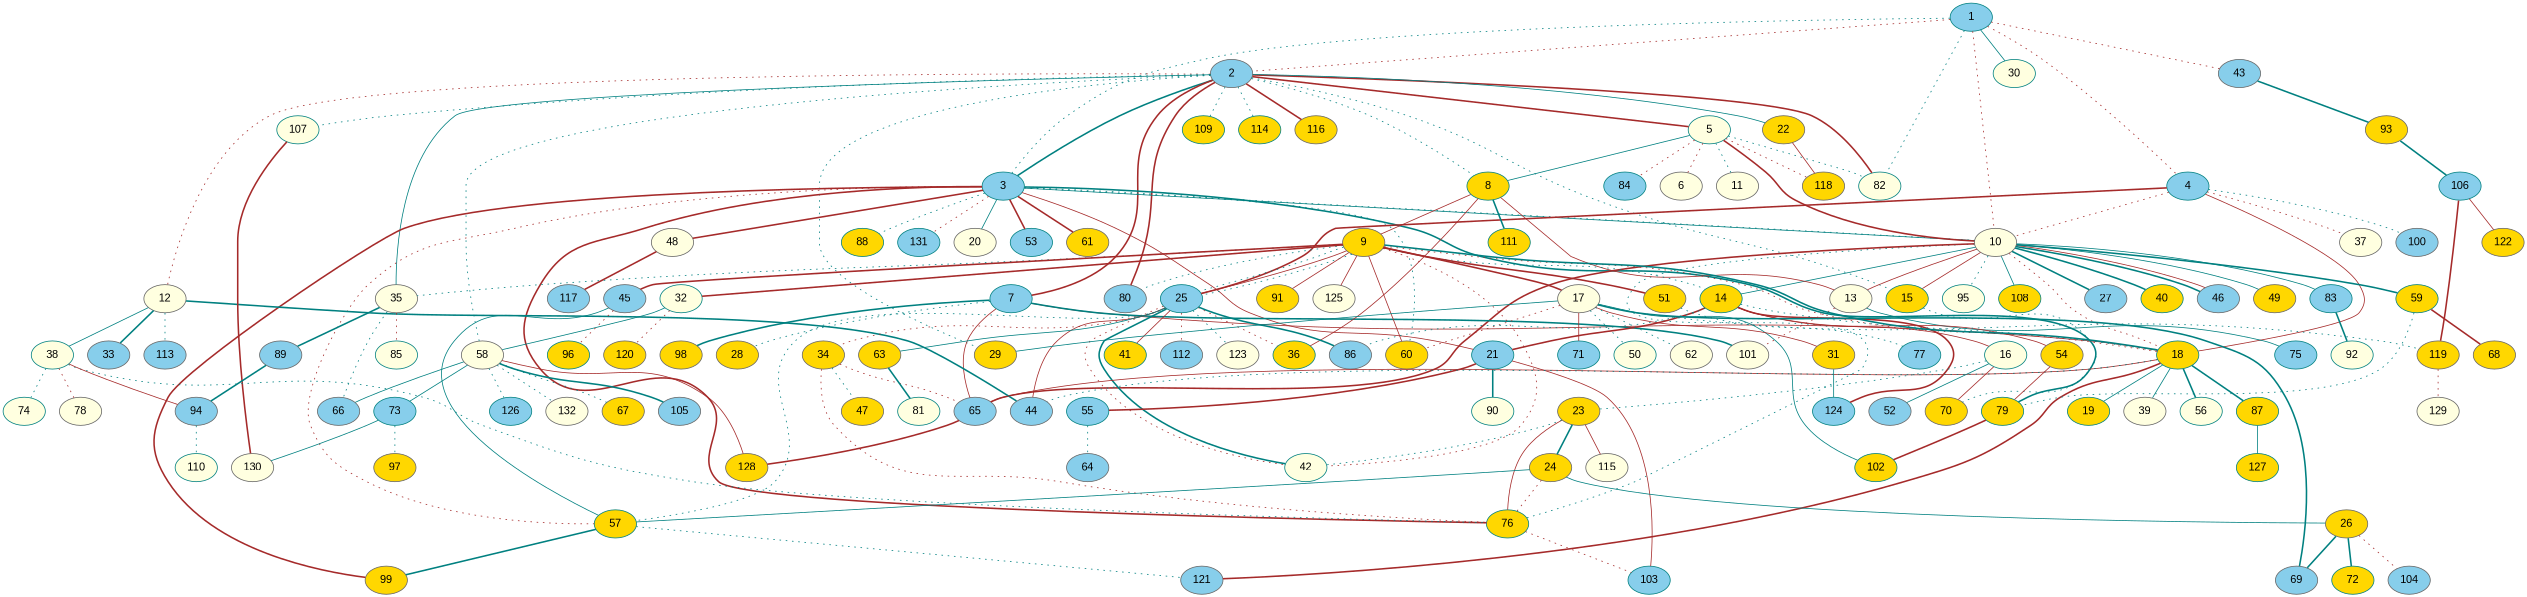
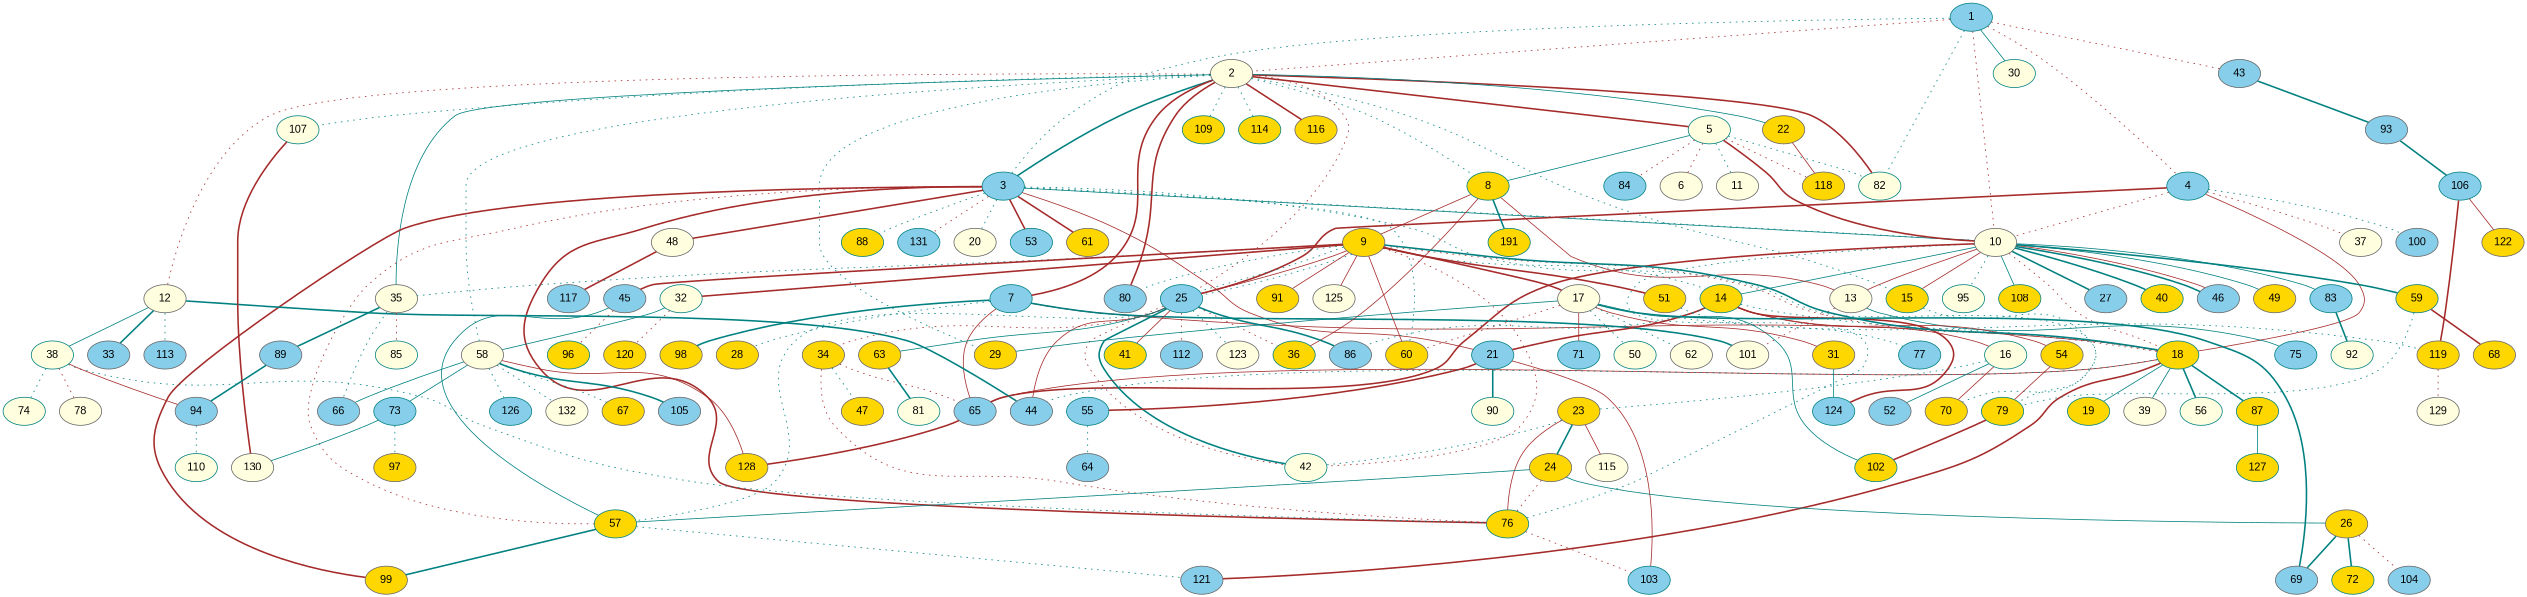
node "2": fillcolor skyblue -> lightyellow
node "93": fillcolor gold -> skyblue
edge "2" -- "25": added
edge "3" -- "20": style solid -> dotted
node "111": label "111" -> "191"
edge "3" -- "79": style bold -> dotted
